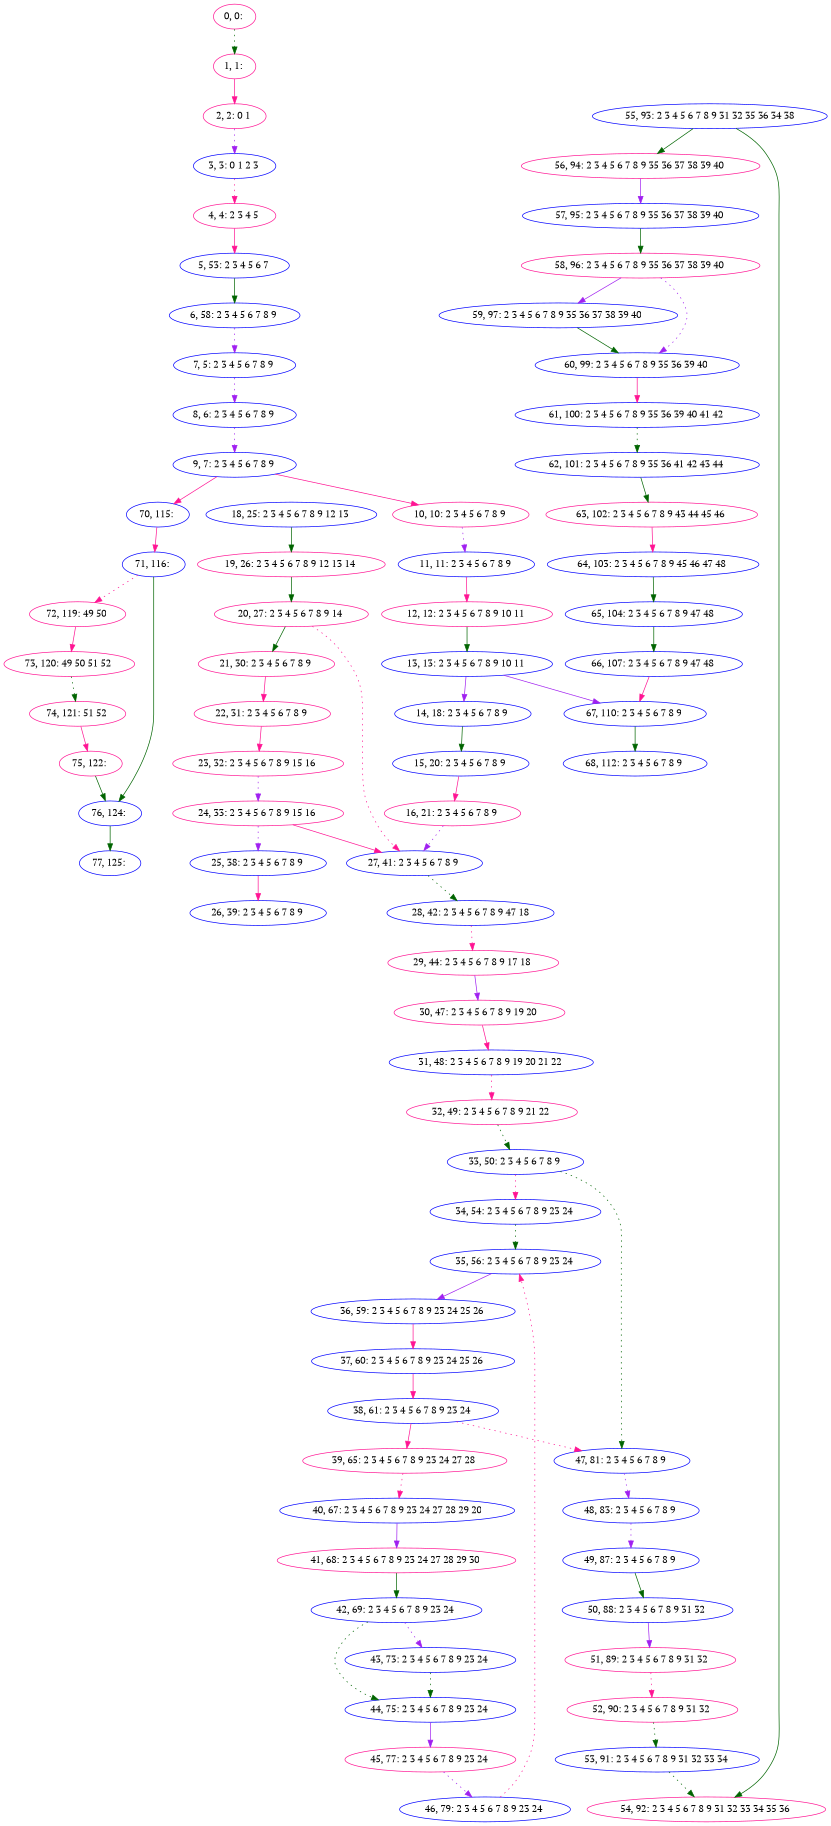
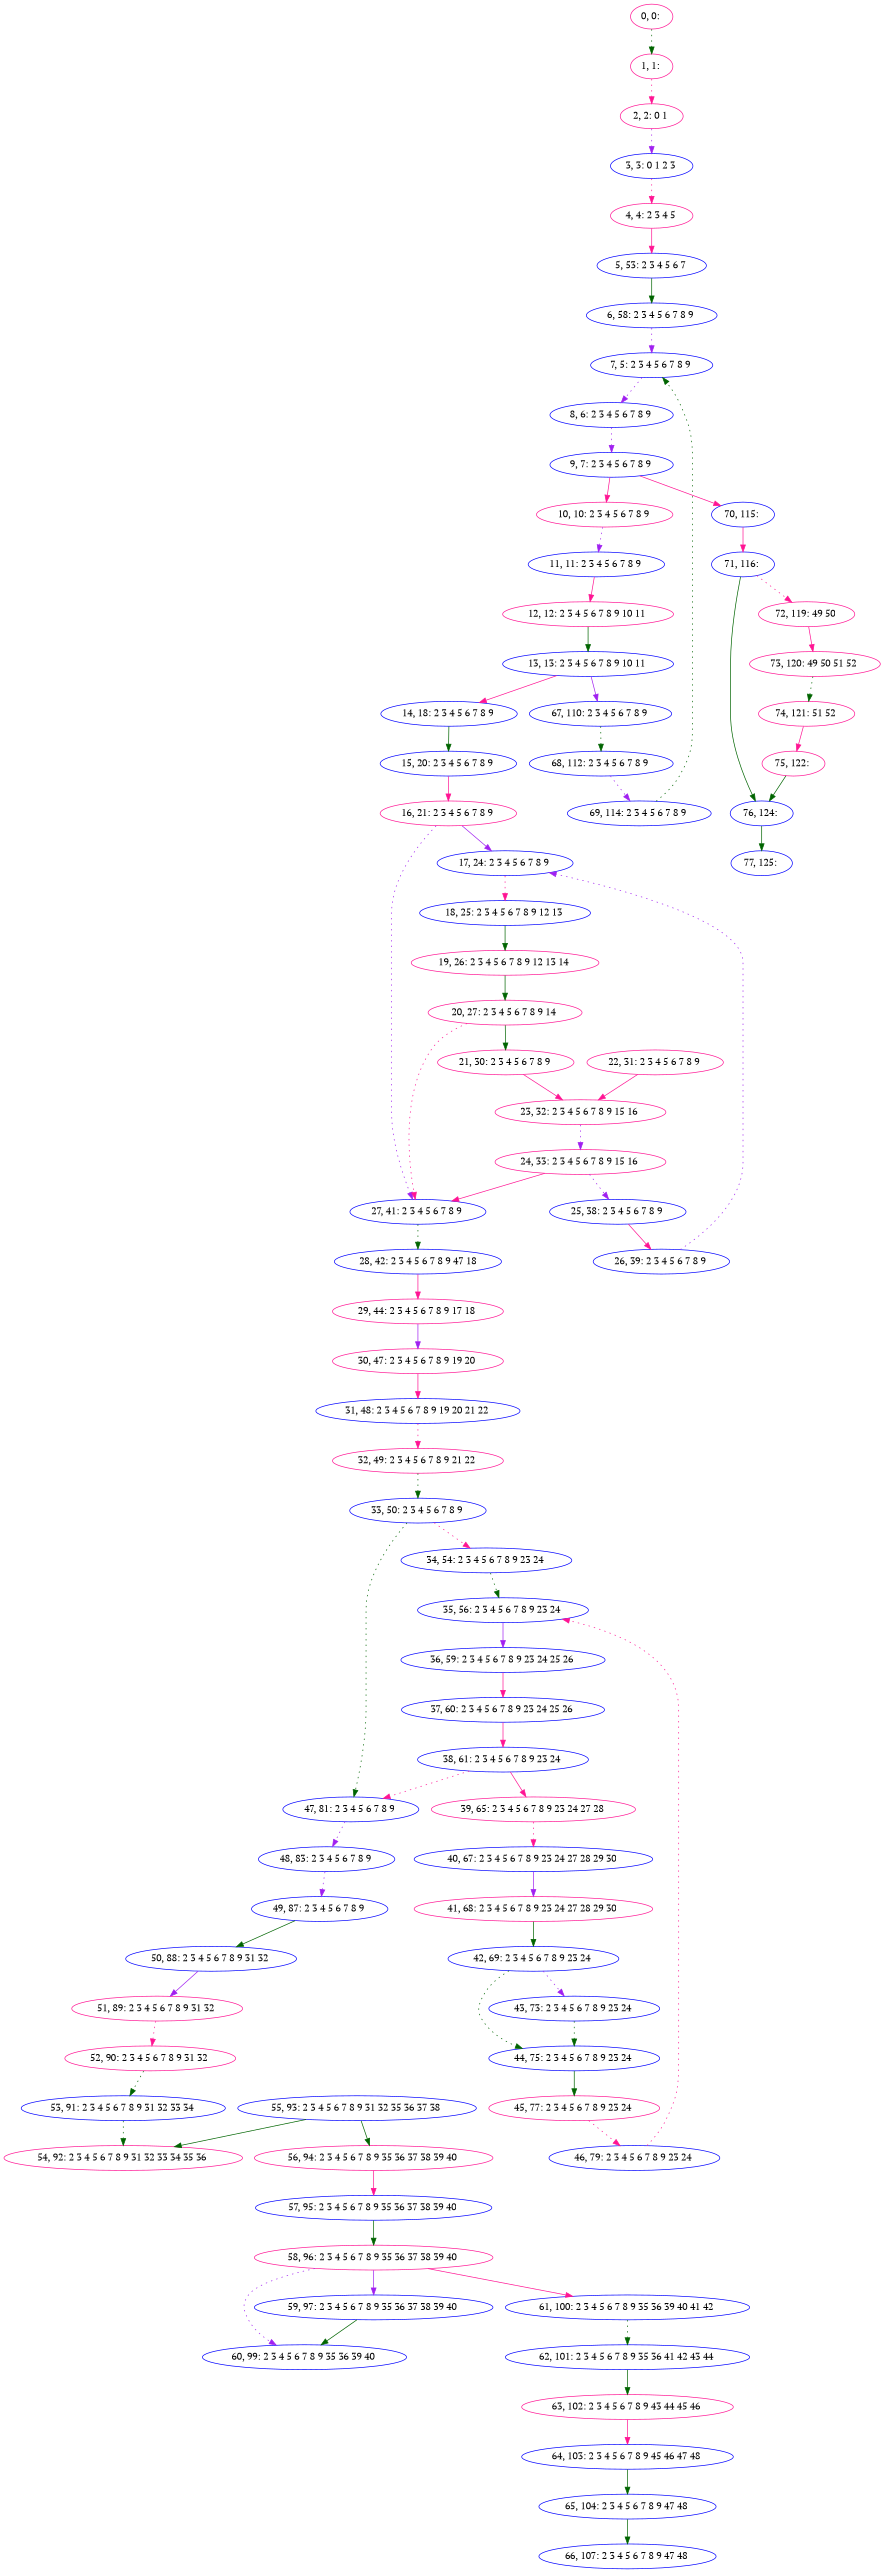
edge "1, 1:" -> "2, 2: 0 1": style solid -> dotted
node "55, 93: 2 3 4 5 6 7 8 9 31 32 35 36 34 38": label "55, 93: 2 3 4 5 6 7 8 9 31 32 35 36 34 38" -> "55, 93: 2 3 4 5 6 7 8 9 31 32 35 36 37 38"
edge "56, 94: 2 3 4 5 6 7 8 9 35 36 37 38 39 40" -> "57, 95: 2 3 4 5 6 7 8 9 35 36 37 38 39 40": color purple -> deeppink
edge "60, 99: 2 3 4 5 6 7 8 9 35 36 39 40" -> "61, 100: 2 3 4 5 6 7 8 9 35 36 39 40 41 42": now "58, 96: 2 3 4 5 6 7 8 9 35 36 37 38 39 40" -> "61, 100: 2 3 4 5 6 7 8 9 35 36 39 40 41 42"
edge "21, 30: 2 3 4 5 6 7 8 9" -> "22, 31: 2 3 4 5 6 7 8 9": now "21, 30: 2 3 4 5 6 7 8 9" -> "23, 32: 2 3 4 5 6 7 8 9 15 16"
edge "13, 13: 2 3 4 5 6 7 8 9 10 11" -> "14, 18: 2 3 4 5 6 7 8 9": color purple -> deeppink
edge "66, 107: 2 3 4 5 6 7 8 9 47 48" -> "67, 110: 2 3 4 5 6 7 8 9": removed
edge "67, 110: 2 3 4 5 6 7 8 9" -> "68, 112: 2 3 4 5 6 7 8 9": style solid -> dotted
node "69, 114: 2 3 4 5 6 7 8 9": added
node "17, 24: 2 3 4 5 6 7 8 9": added
edge "28, 42: 2 3 4 5 6 7 8 9 47 18" -> "29, 44: 2 3 4 5 6 7 8 9 17 18": style dotted -> solid
node "40, 67: 2 3 4 5 6 7 8 9 23 24 27 28 29 20": label "40, 67: 2 3 4 5 6 7 8 9 23 24 27 28 29 20" -> "40, 67: 2 3 4 5 6 7 8 9 23 24 27 28 29 30"
edge "44, 75: 2 3 4 5 6 7 8 9 23 24" -> "45, 77: 2 3 4 5 6 7 8 9 23 24": color purple -> darkgreen
edge "45, 77: 2 3 4 5 6 7 8 9 23 24" -> "46, 79: 2 3 4 5 6 7 8 9 23 24": color purple -> deeppink
